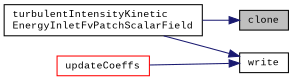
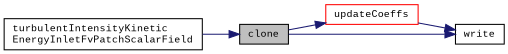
edge "clone" -> "updateCoeffs": added
edge "turbulentIntensityKinetic EnergyInletFvPatchScalarField" -> "write": now "clone" -> "write"
